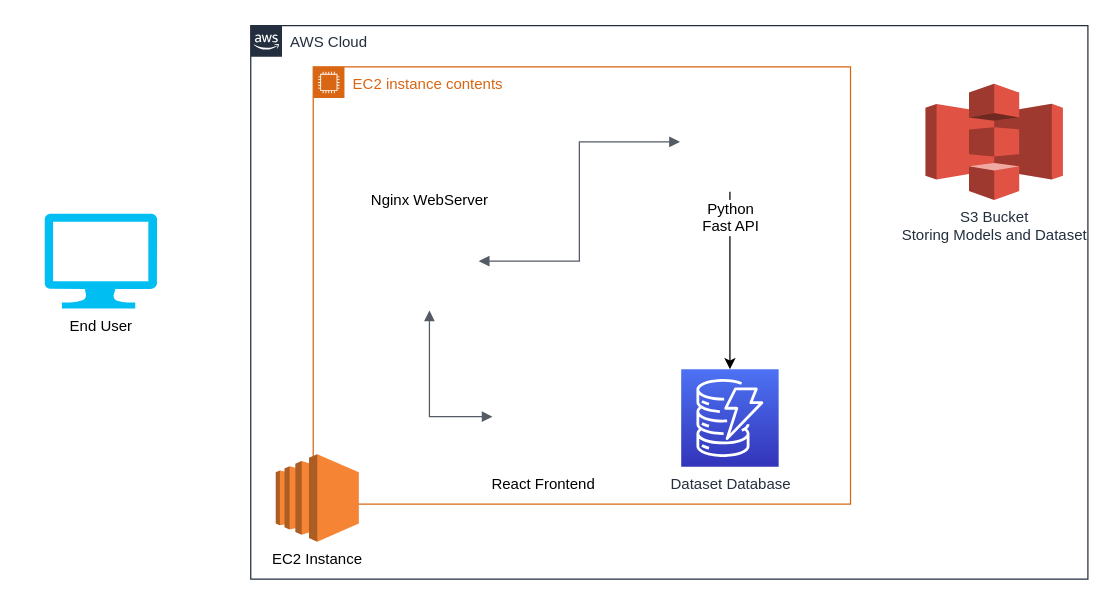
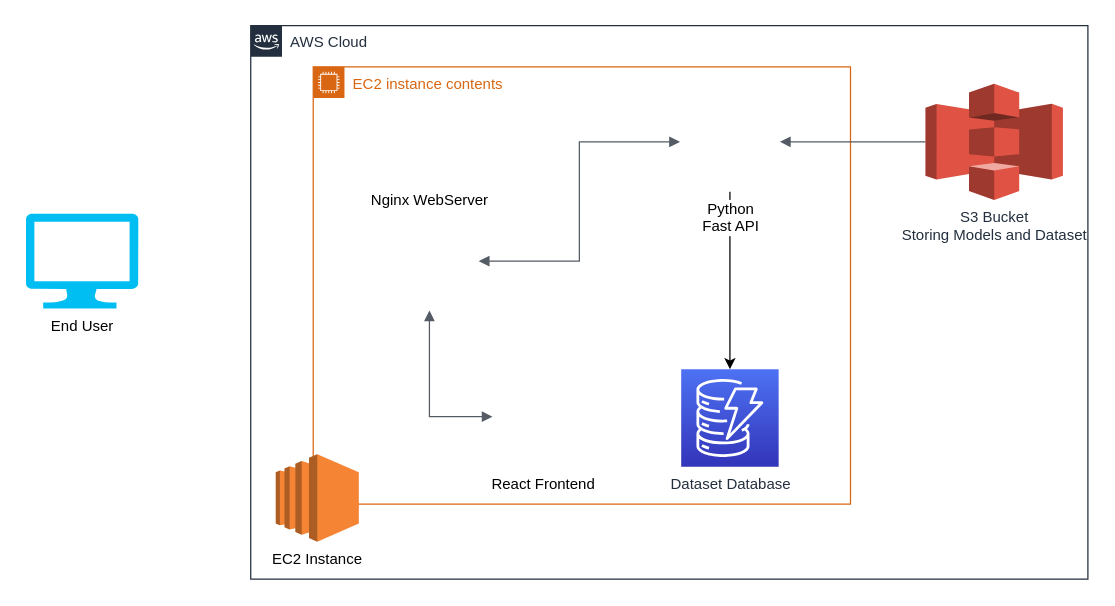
edge "S3 BucketStoring Models and Dataset" -> "Python Fast API": added
node "End User": moved (101, 261) -> (82, 261)
